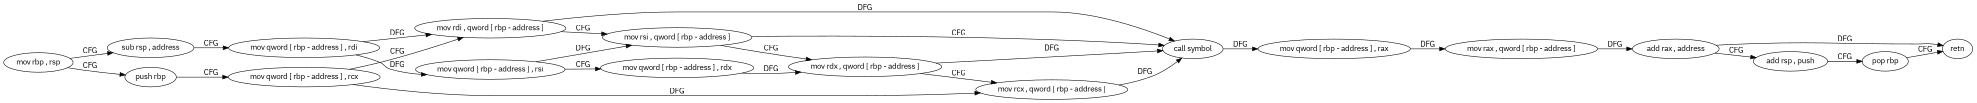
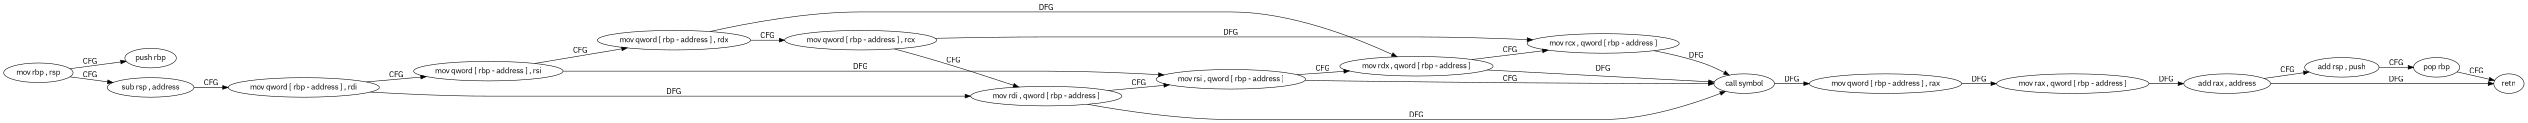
edge "mov qword [ rbp - address ] , rdi" -> "mov qword [ rbp - address ] , rsi": label "DFG" -> "CFG"
edge "push rbp" -> "mov qword [ rbp - address ] , rcx": now "mov qword [ rbp - address ] , rdx" -> "mov qword [ rbp - address ] , rcx"
